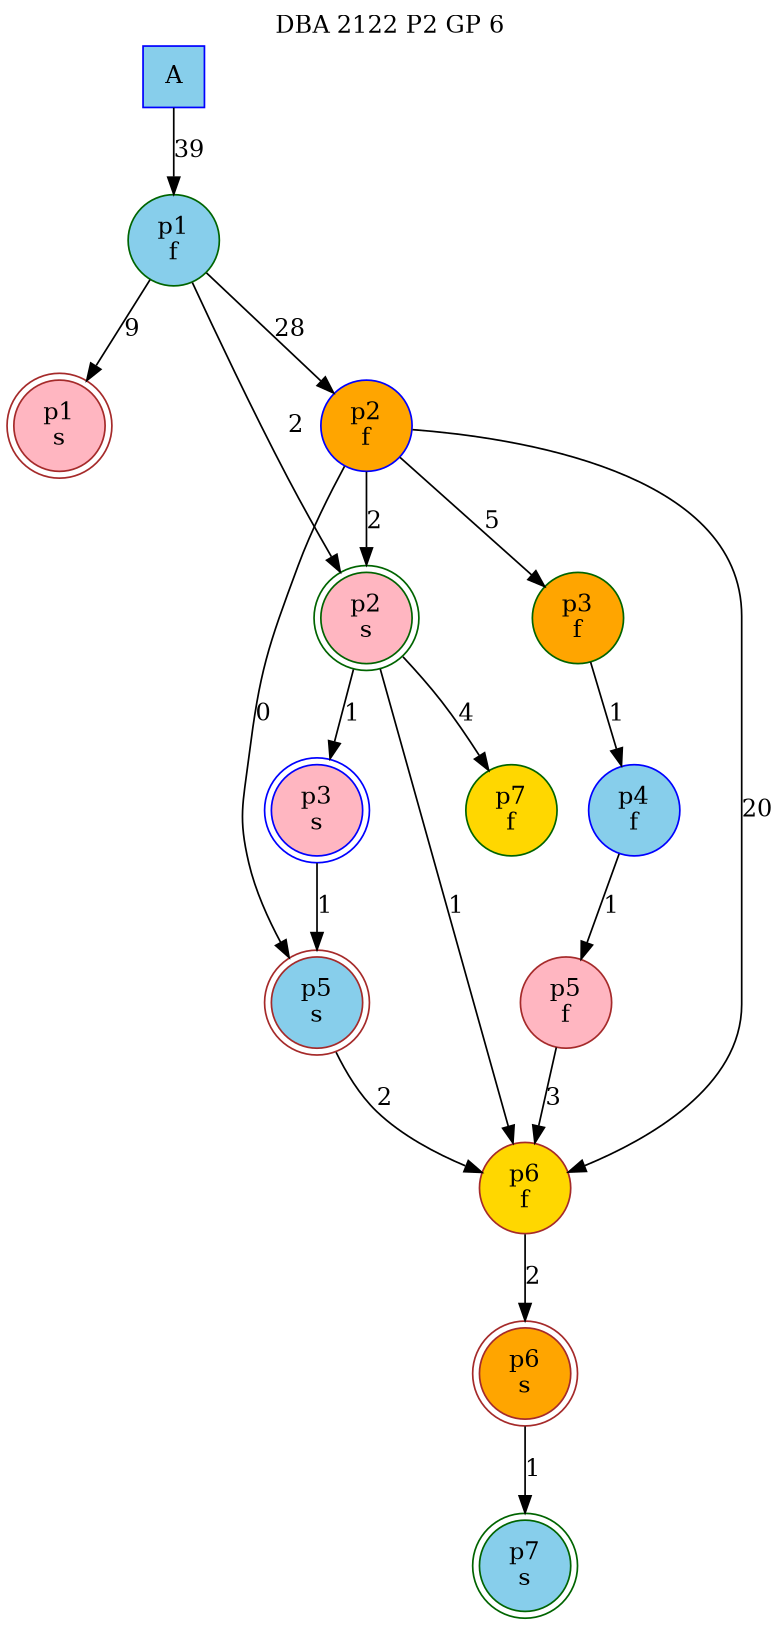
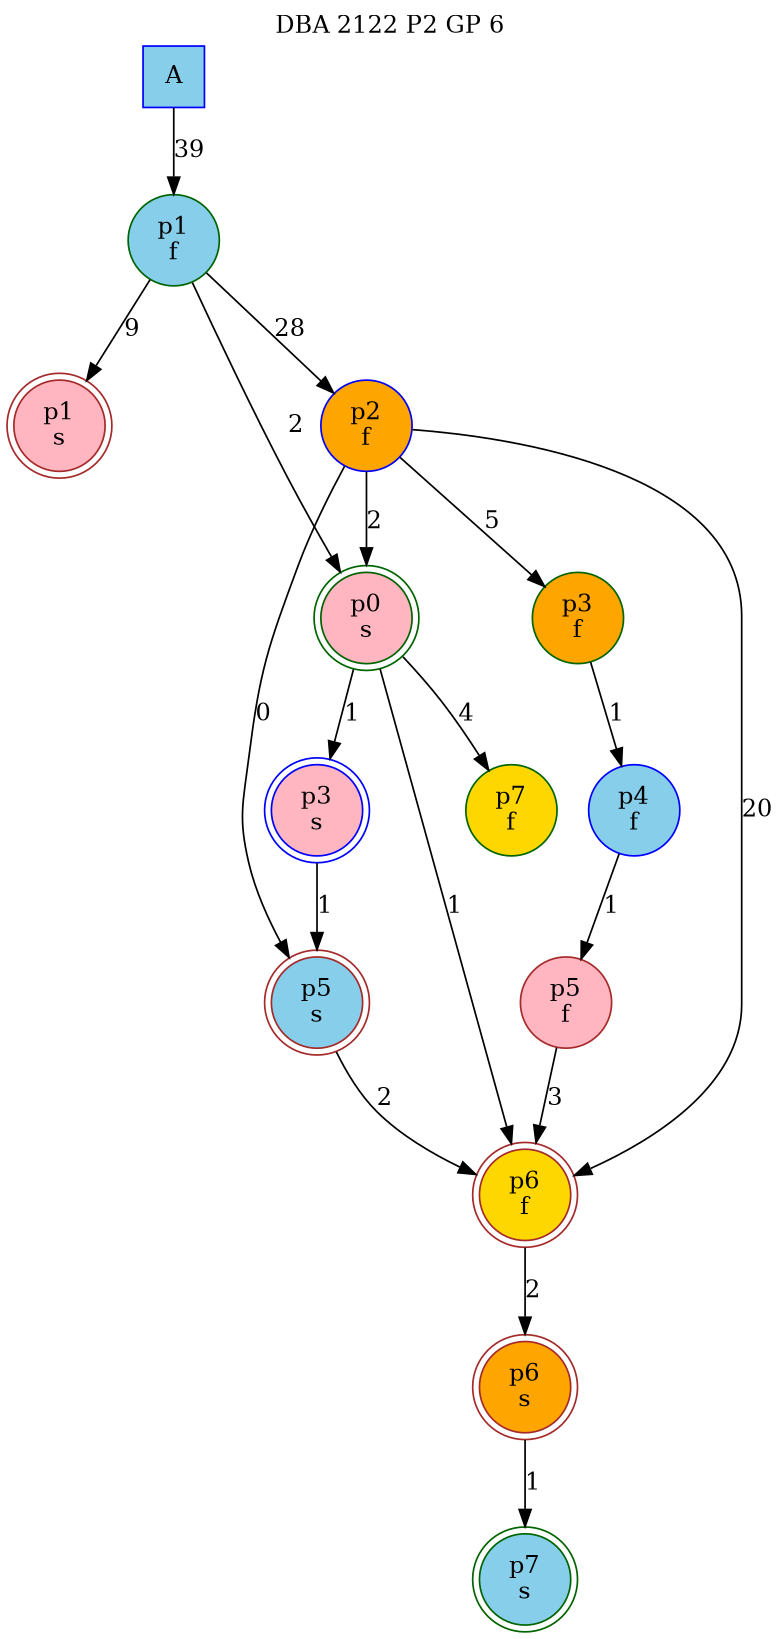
node "p2 s": label "p2 s" -> "p0 s"
node "p6 f": shape circle -> doublecircle
